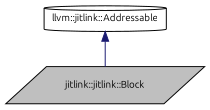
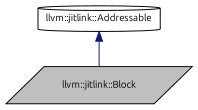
node "jitlink::jitlink::Block": label "jitlink::jitlink::Block" -> "llvm::jitlink::Block"
